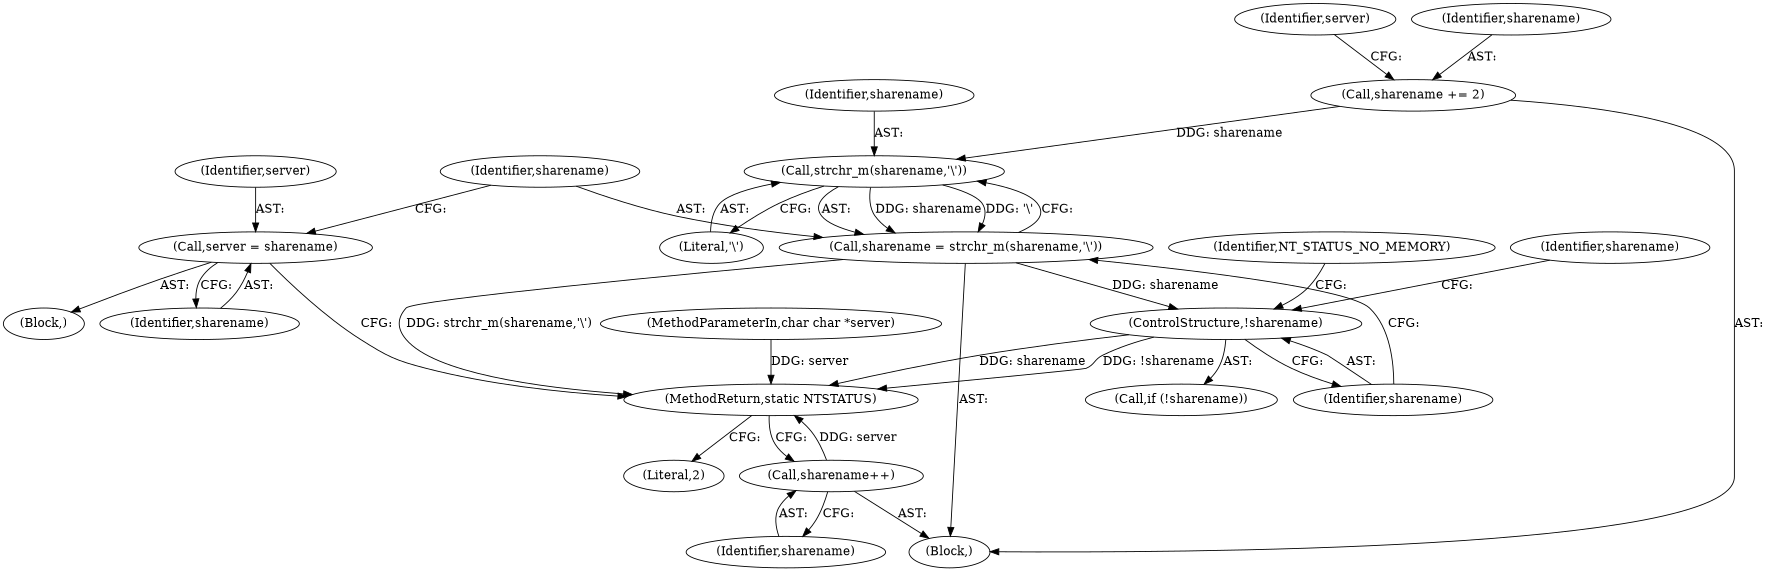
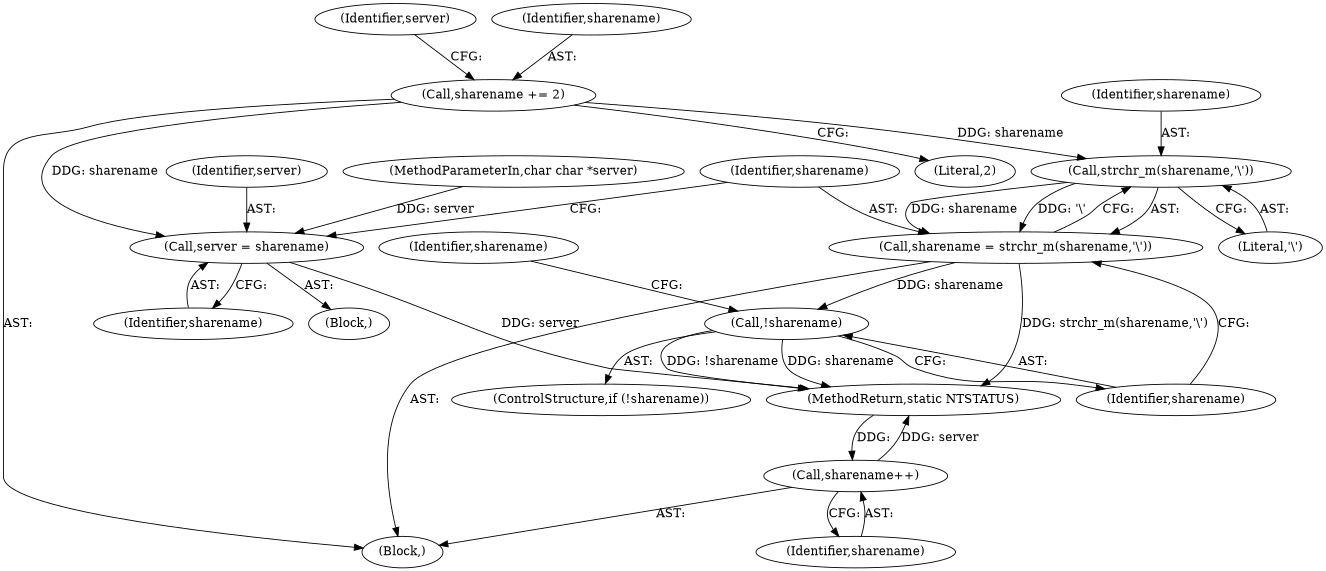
edge "(Call,sharename += 2)" -> "(Call,server = sharename)": added, label "DDG: sharename"
node "(Identifier,NT_STATUS_NO_MEMORY)": removed
edge "(Call,server = sharename)" -> "(MethodReturn,static NTSTATUS)": label "CFG: " -> "DDG: server"
node "(ControlStructure,!sharename)": label "(ControlStructure,!sharename)" -> "(Call,!sharename)"
edge "(MethodParameterIn,char char *server)" -> "(MethodReturn,static NTSTATUS)": now "(MethodParameterIn,char char *server)" -> "(Call,server = sharename)"
node "(Call,if (!sharename))": label "(Call,if (!sharename))" -> "(ControlStructure,if (!sharename))"
edge "(MethodReturn,static NTSTATUS)" -> "(Literal,2)": now "(Call,sharename += 2)" -> "(Literal,2)"
edge "(MethodReturn,static NTSTATUS)" -> "(Call,sharename++)": label "CFG: " -> "DDG: "
